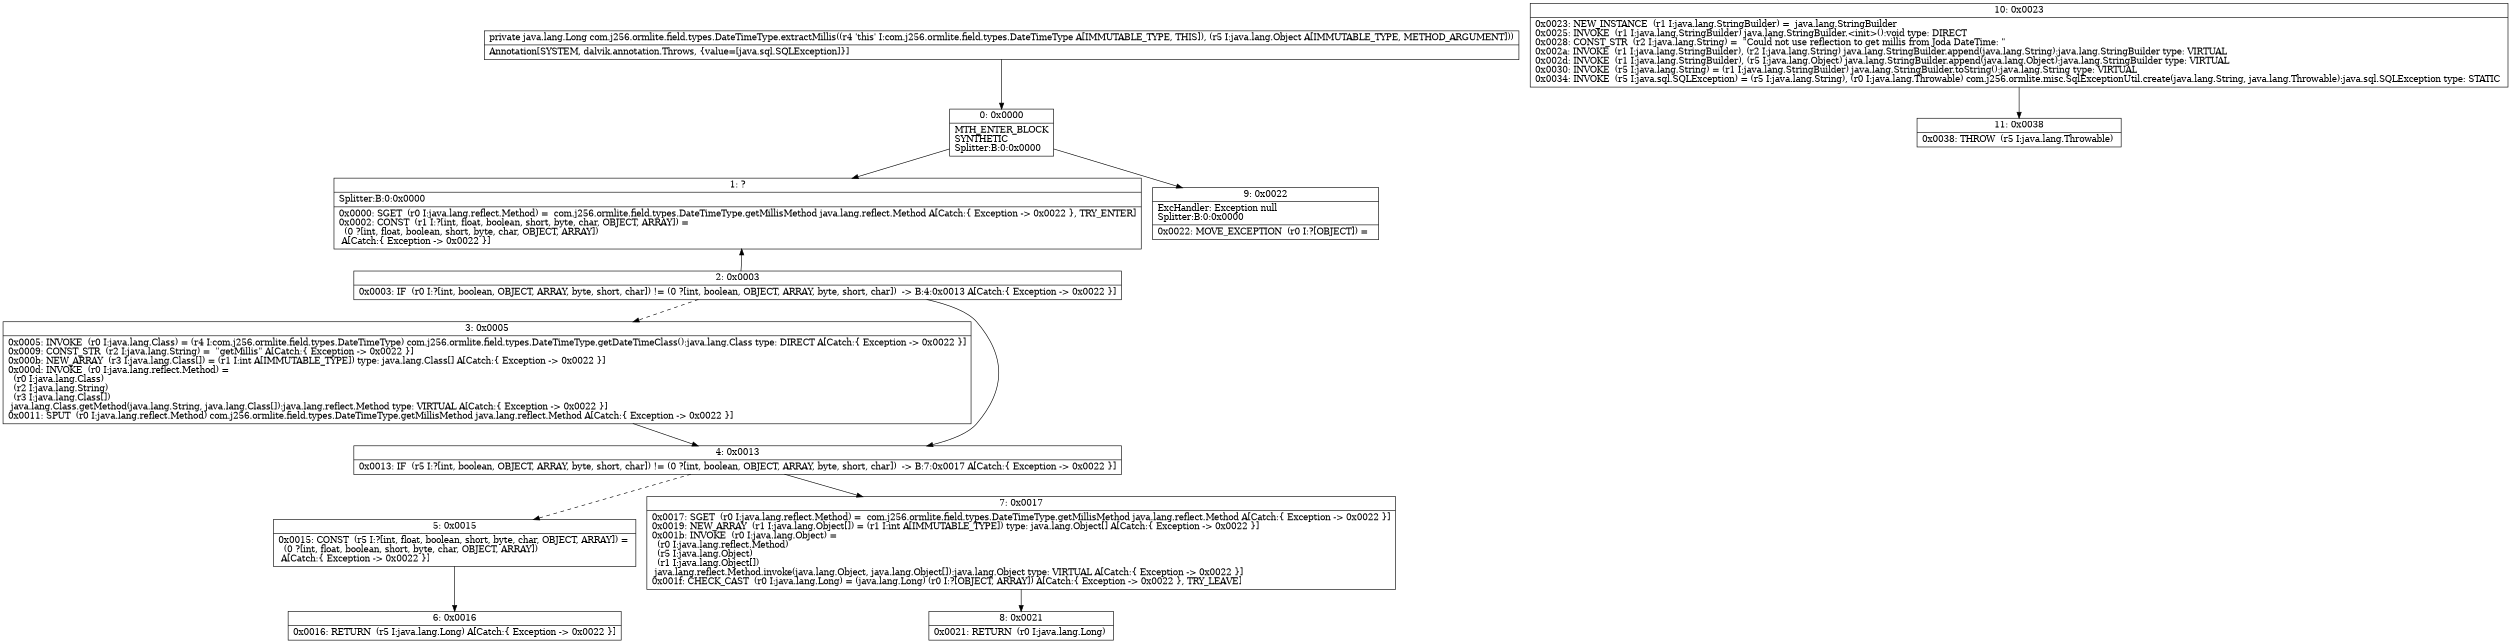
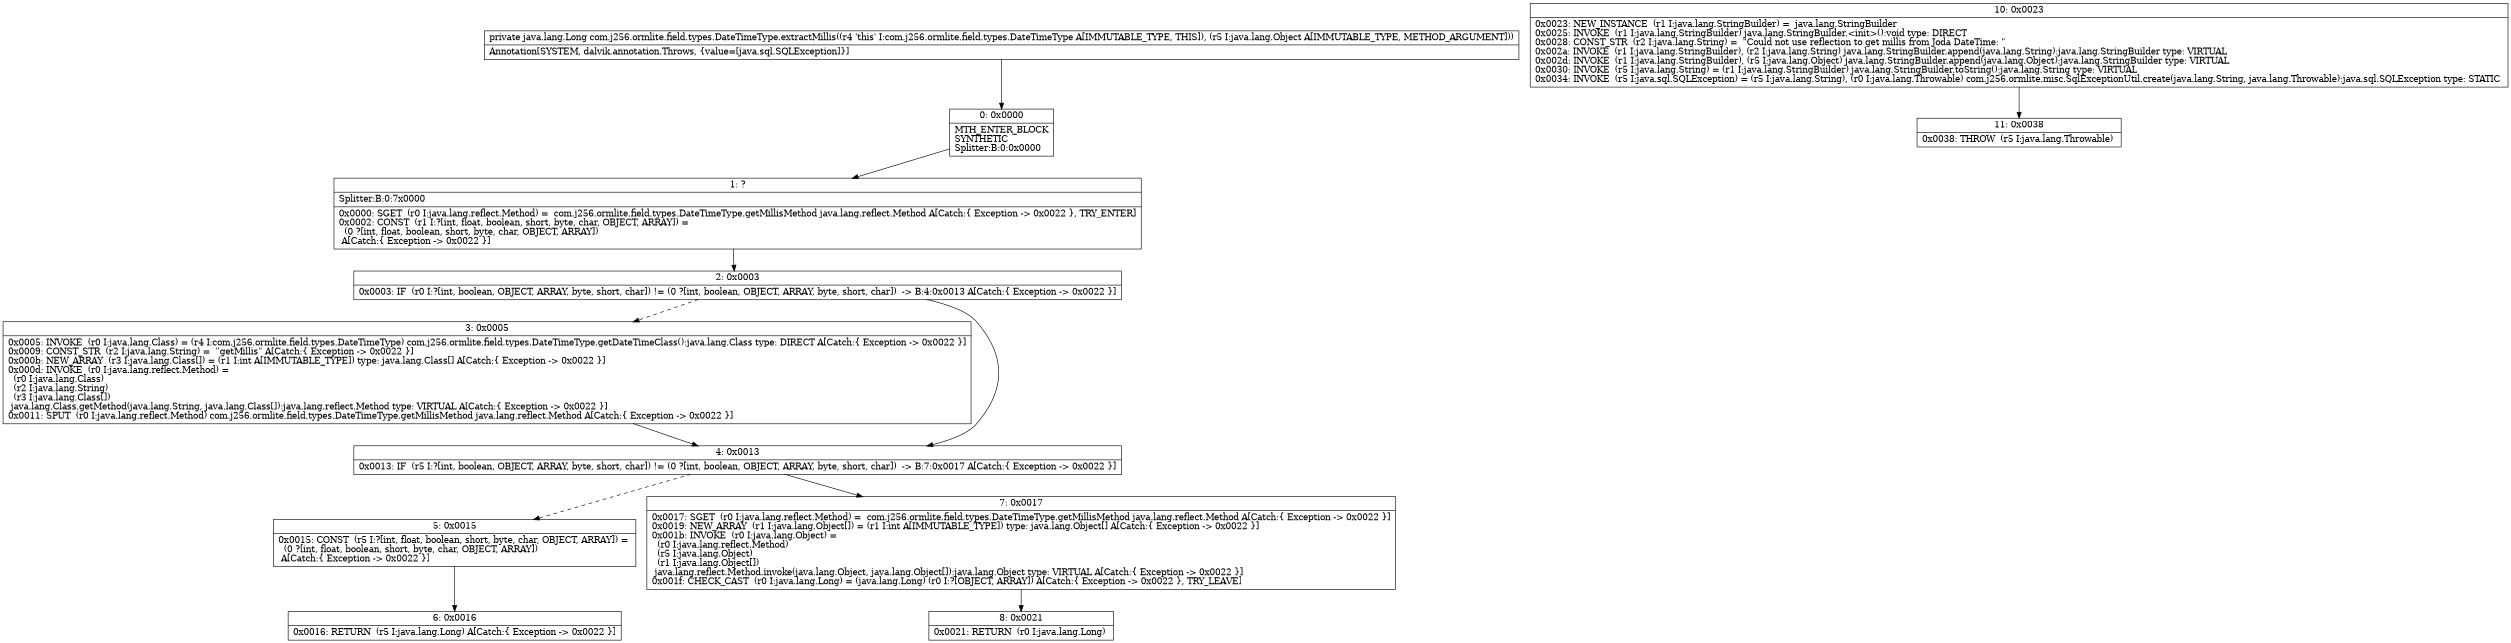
node "1: ?": text "Splitter:B:0:0x0000" -> "Splitter:B:0:7x0000"
node "9: 0x0022": removed
edge "2: 0x0003" -> "1: ?": reversed
